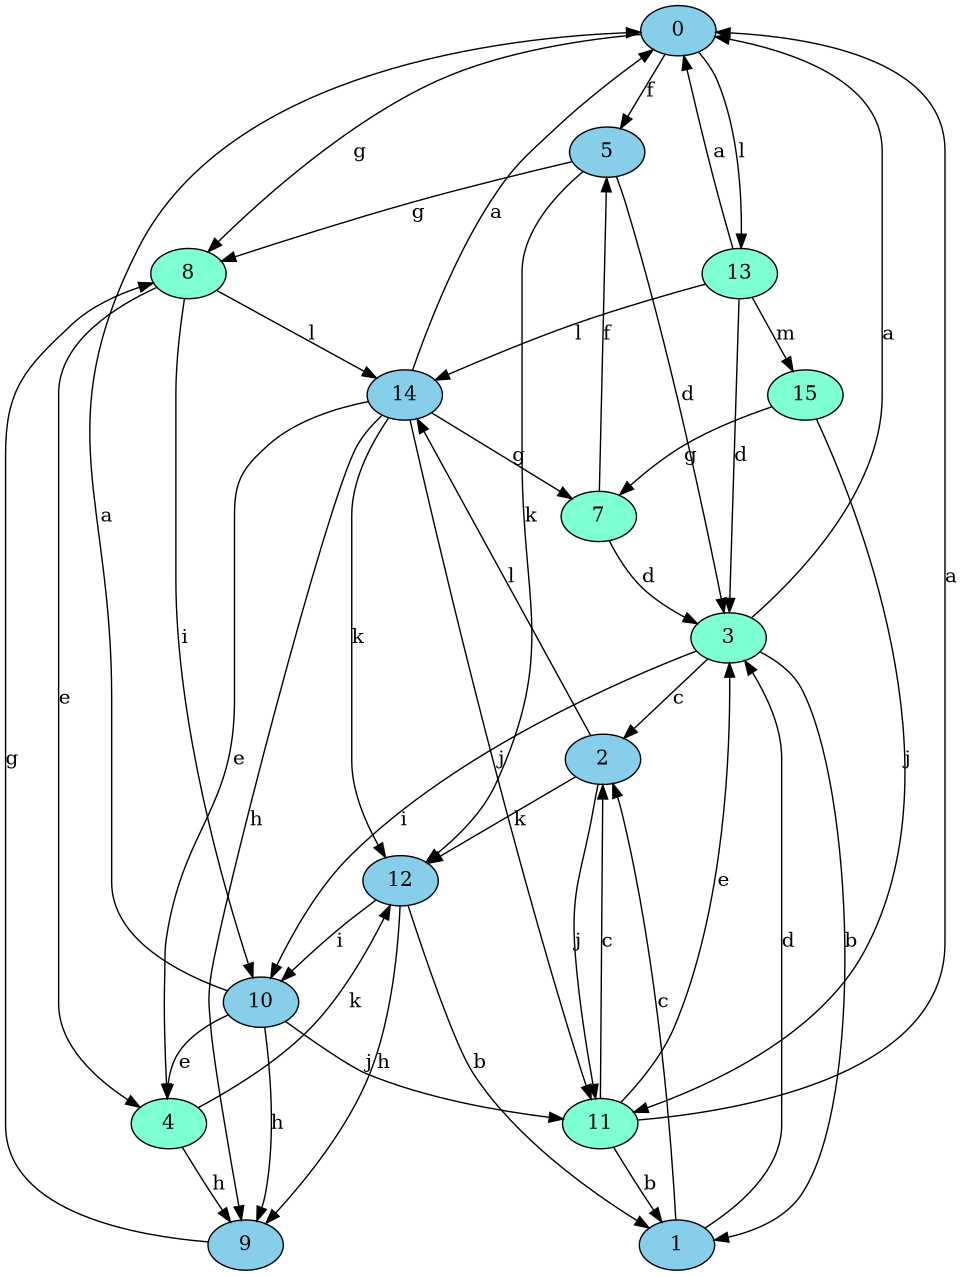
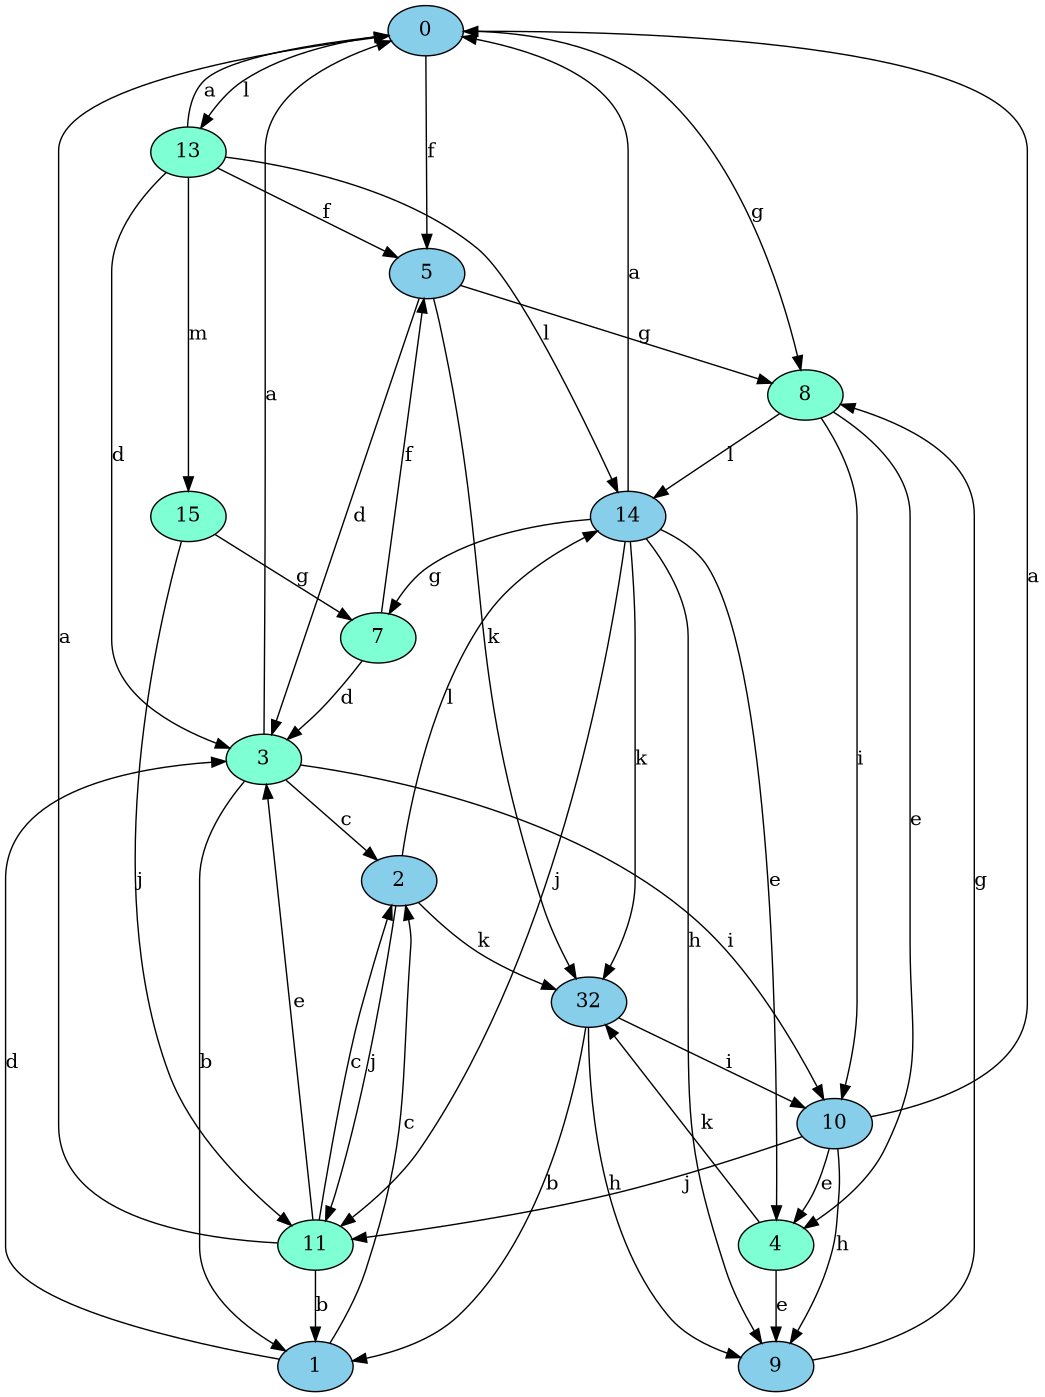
edge "13" -> "5": added, label "f"
node "12": label "12" -> "32"
edge "4" -> "9": label "h" -> "e"
